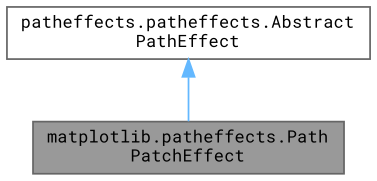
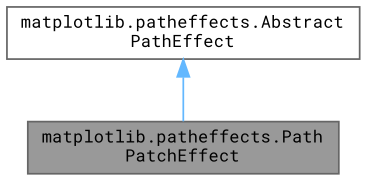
node "patheffects.patheffects.Abstract PathEffect": label "patheffects.patheffects.Abstract PathEffect" -> "matplotlib.patheffects.Abstract PathEffect"
